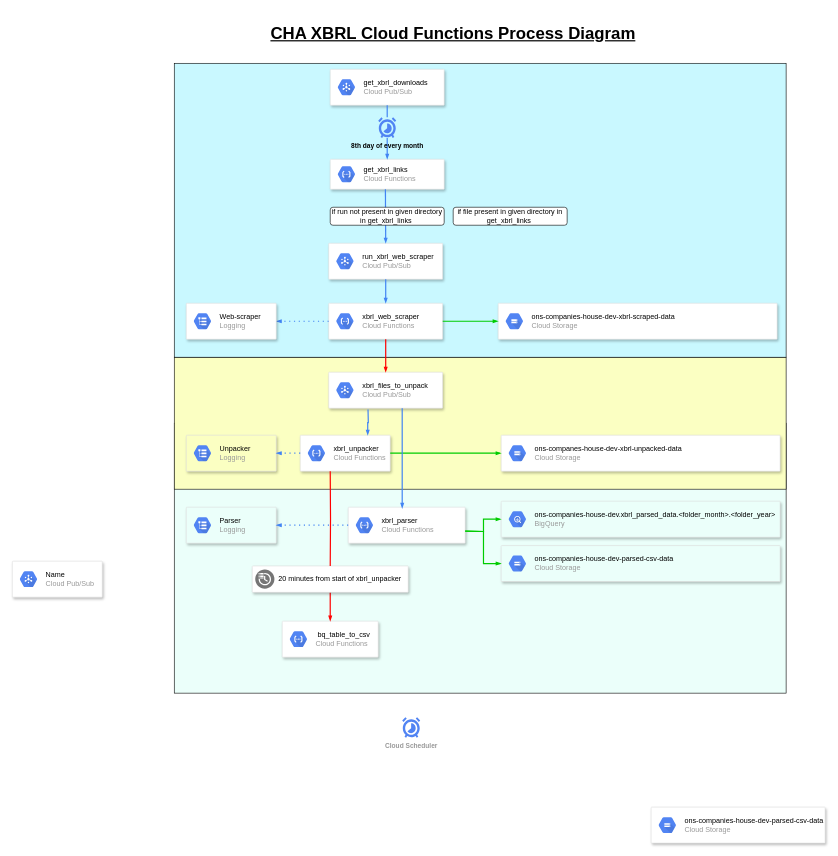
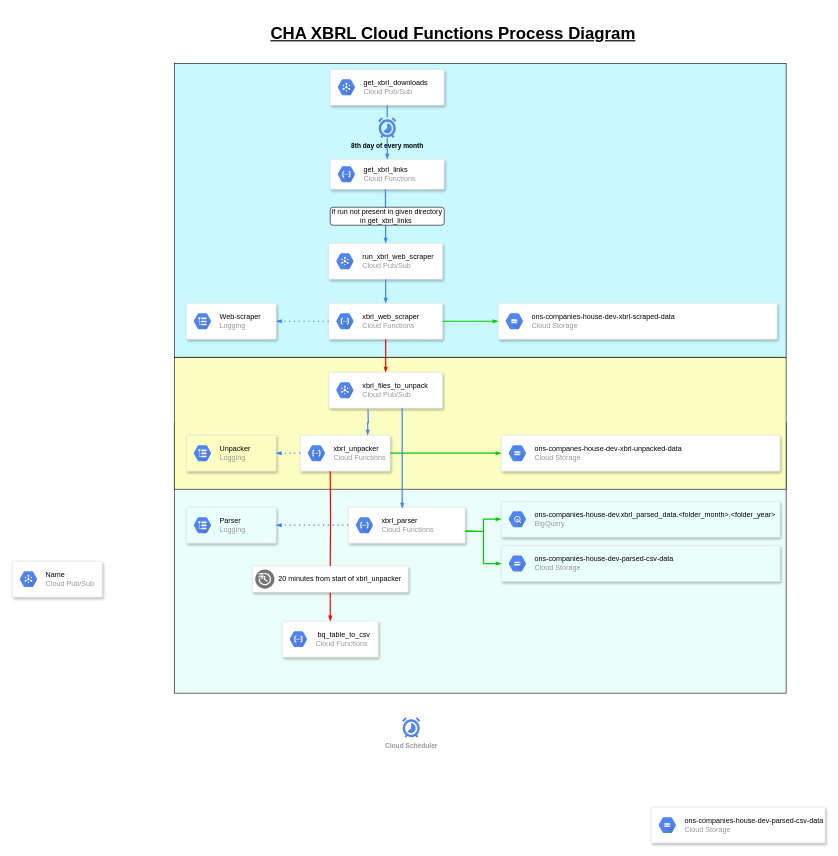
node "if file present in given directory in get_xbrl_links": removed
